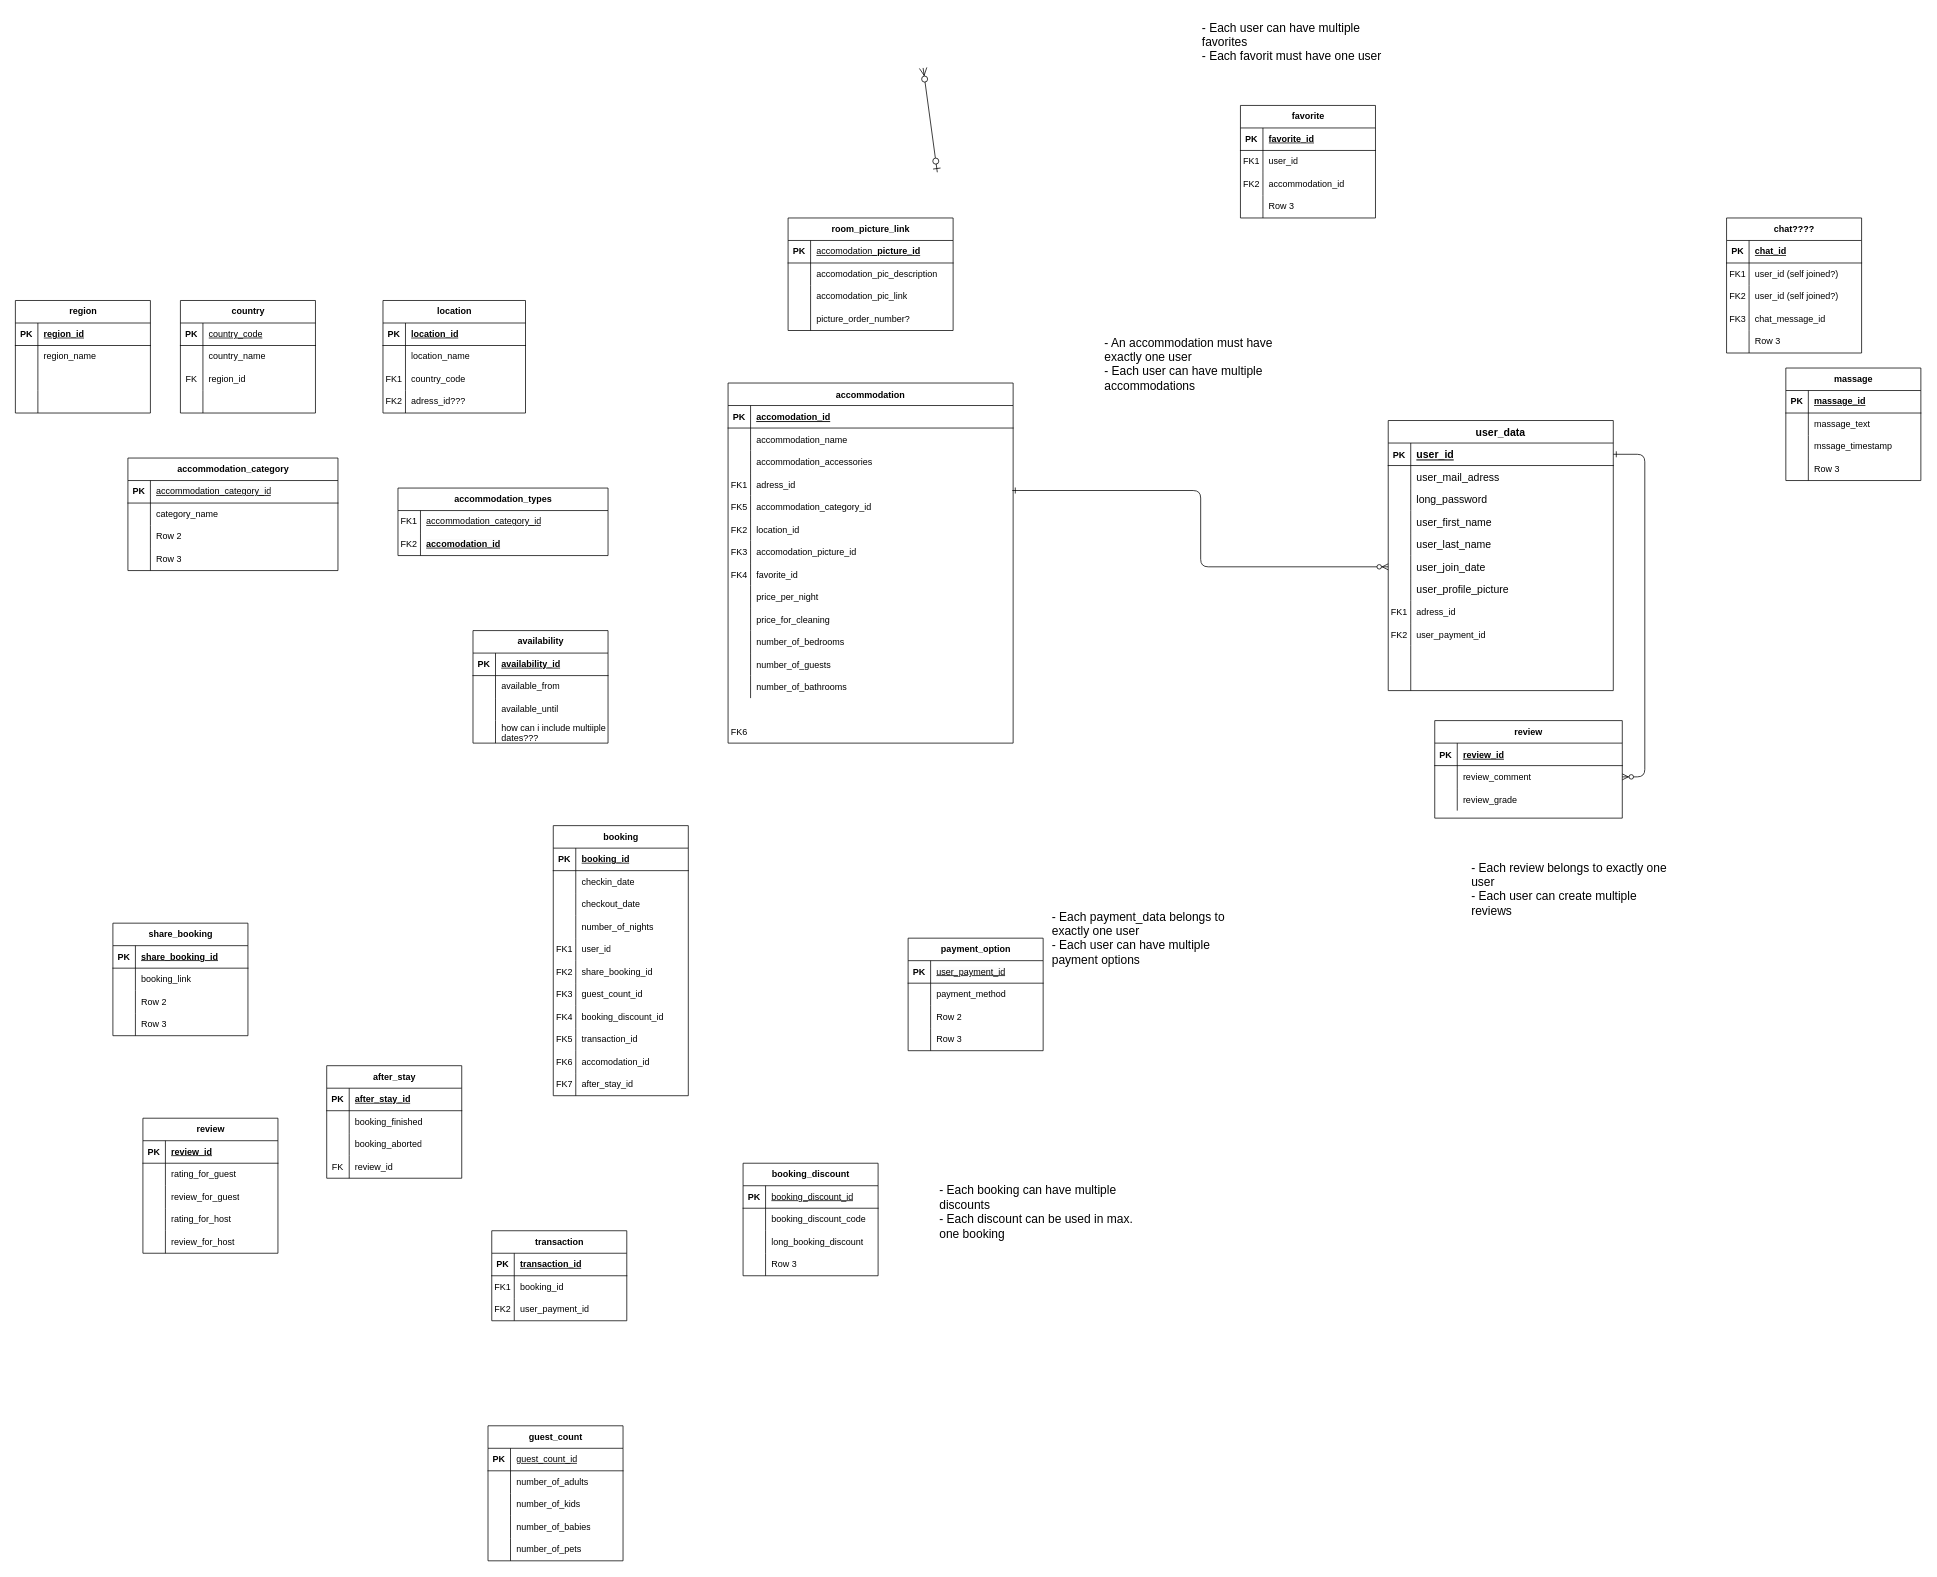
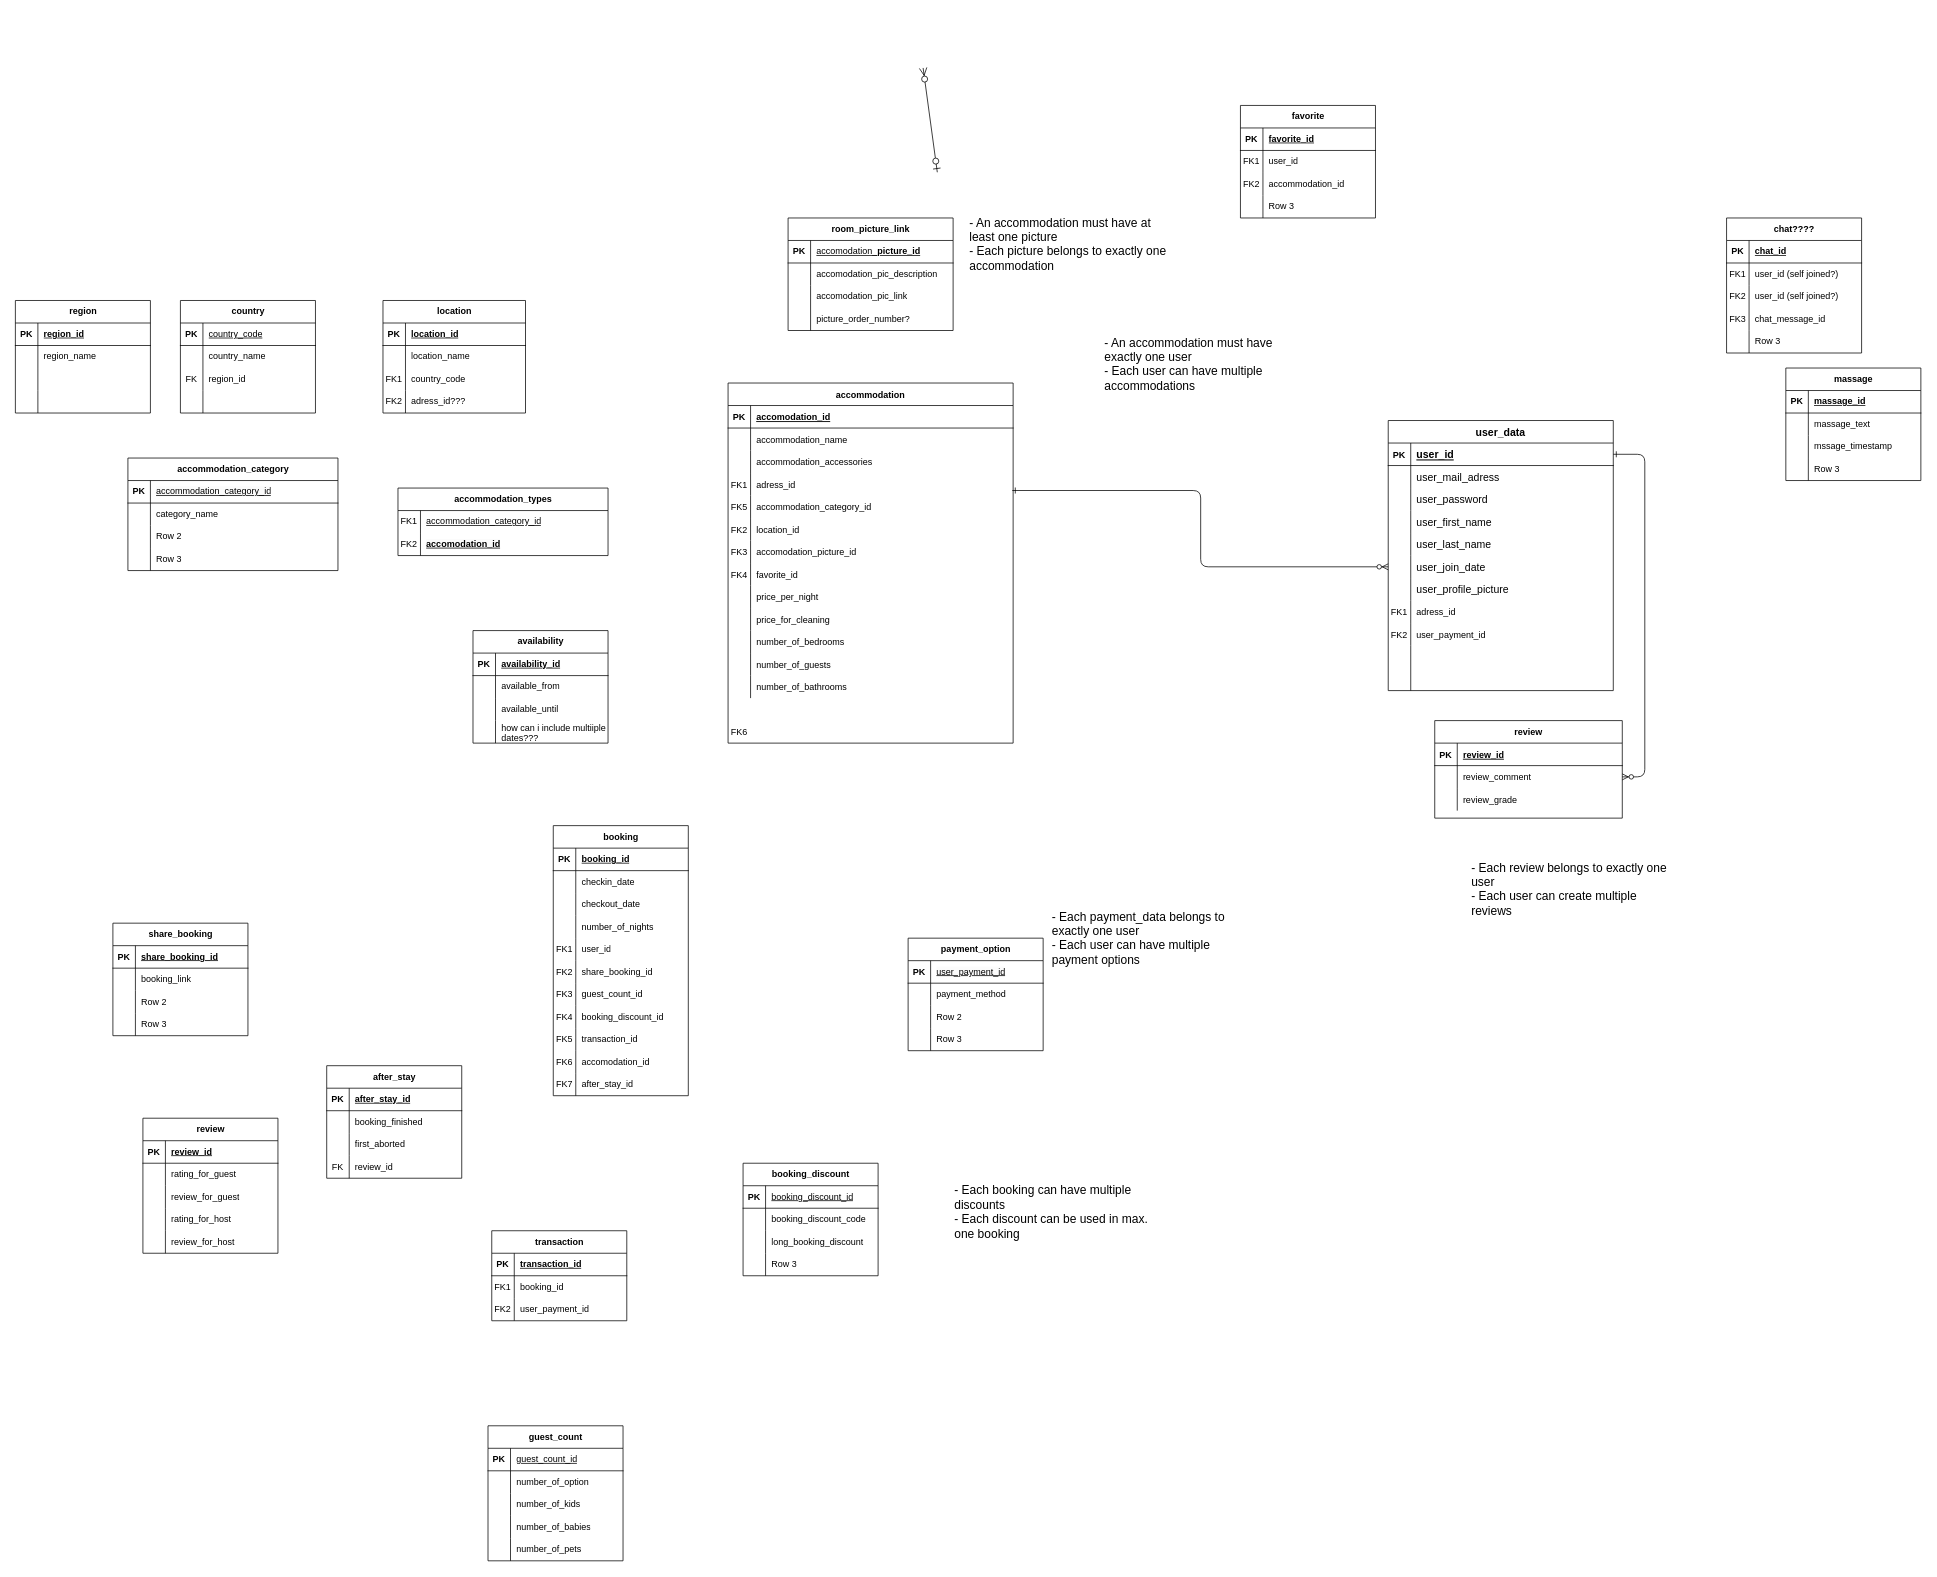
node "- Each user can have multiple favorites - Each favorit must have one user": removed
node "- An accommodation must have at least one picture - Each picture belongs to exactly one accommodation": added
node "long_password": label "long_password" -> "user_password"
node "booking_aborted": label "booking_aborted" -> "first_aborted"
node "- Each booking can have multiple discounts - Each discount can be used in max. one booking": moved (1039, 1219) -> (1054, 1219)
node "number_of_adults": label "number_of_adults" -> "number_of_option"
